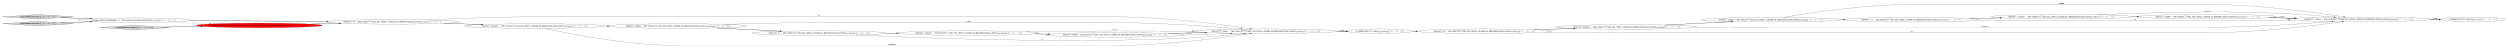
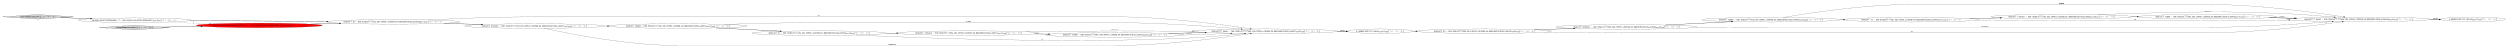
node "createSampleDataset1['0', '0', '1']": removed
